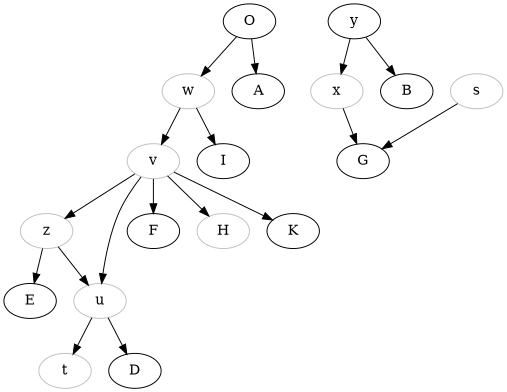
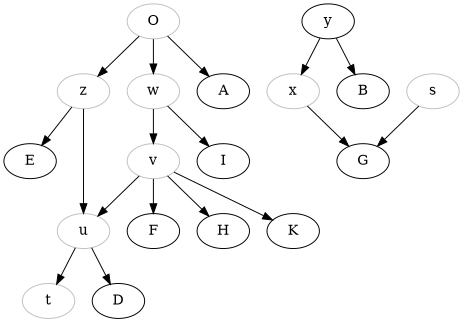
node "O": color black -> grey
edge "v" -> "z": now "O" -> "z"
node "H": color grey -> black
